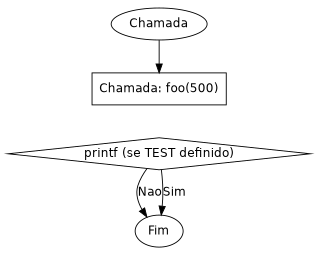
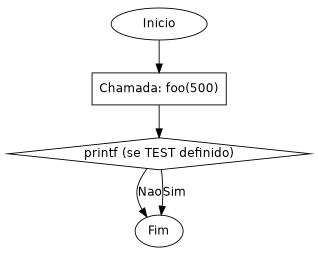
node "Chamada": label "Chamada" -> "Inicio"
edge "Chamada: foo(500)" -> "printf (se TEST definido)": added
